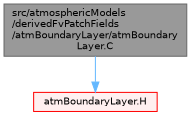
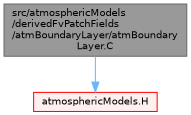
node "atmBoundaryLayer.H": label "atmBoundaryLayer.H" -> "atmosphericModels.H"
